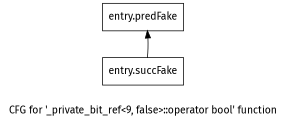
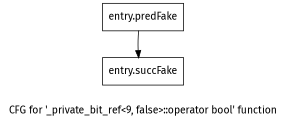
edge "entry.succFake" -> "entry.predFake": reversed
